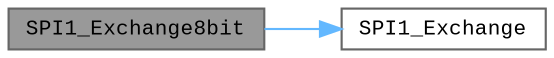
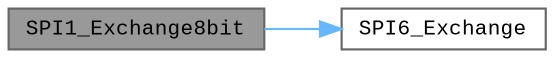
node "SPI1_Exchange": label "SPI1_Exchange" -> "SPI6_Exchange"
